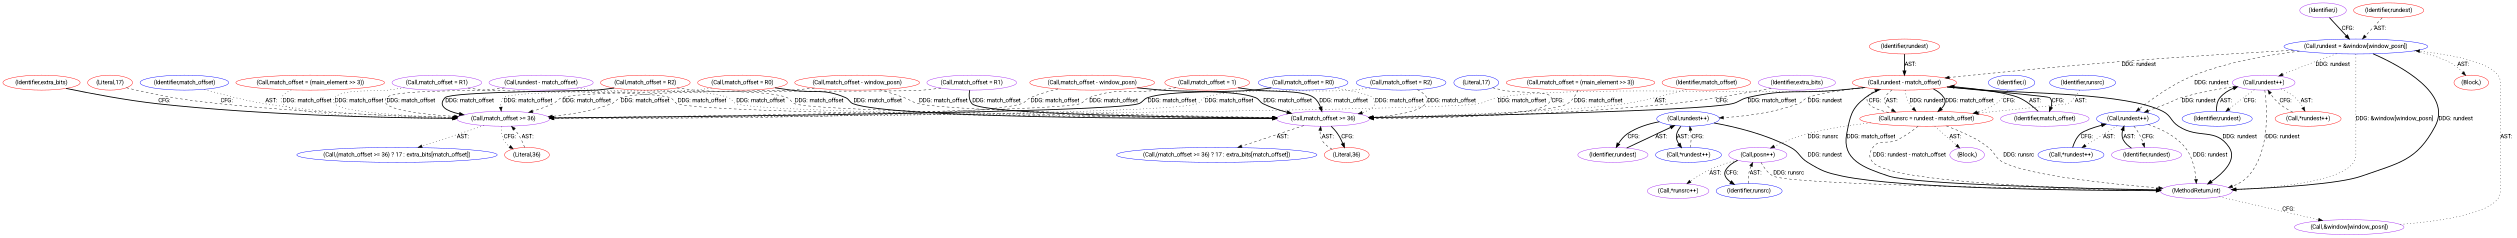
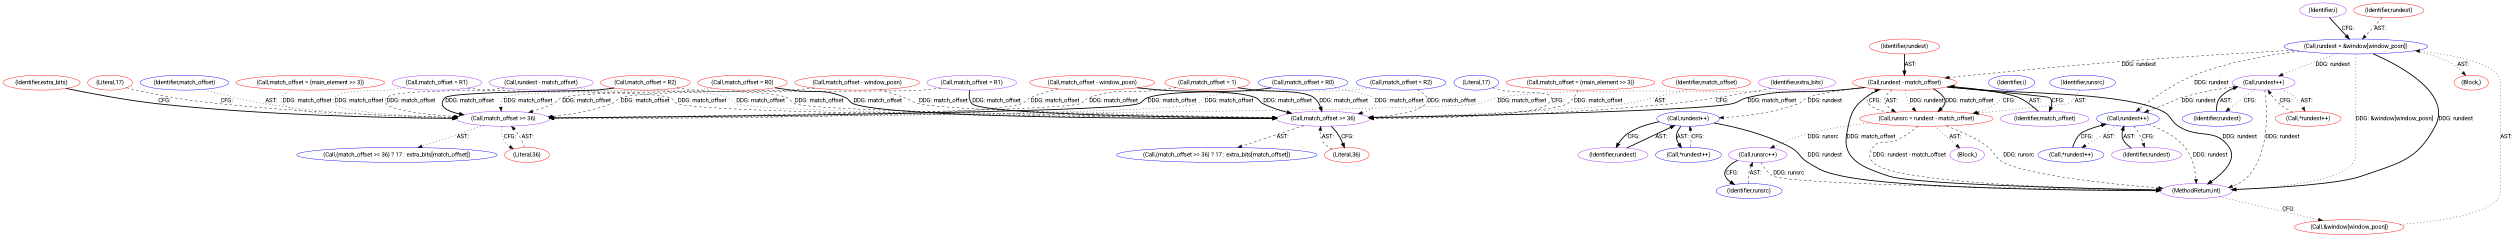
node "(Call,posn++)": label "(Call,posn++)" -> "(Call,runsrc++)"
node "(Call,*runsrc++)": removed
node "(Call,&window[window_posn])": color purple -> red
